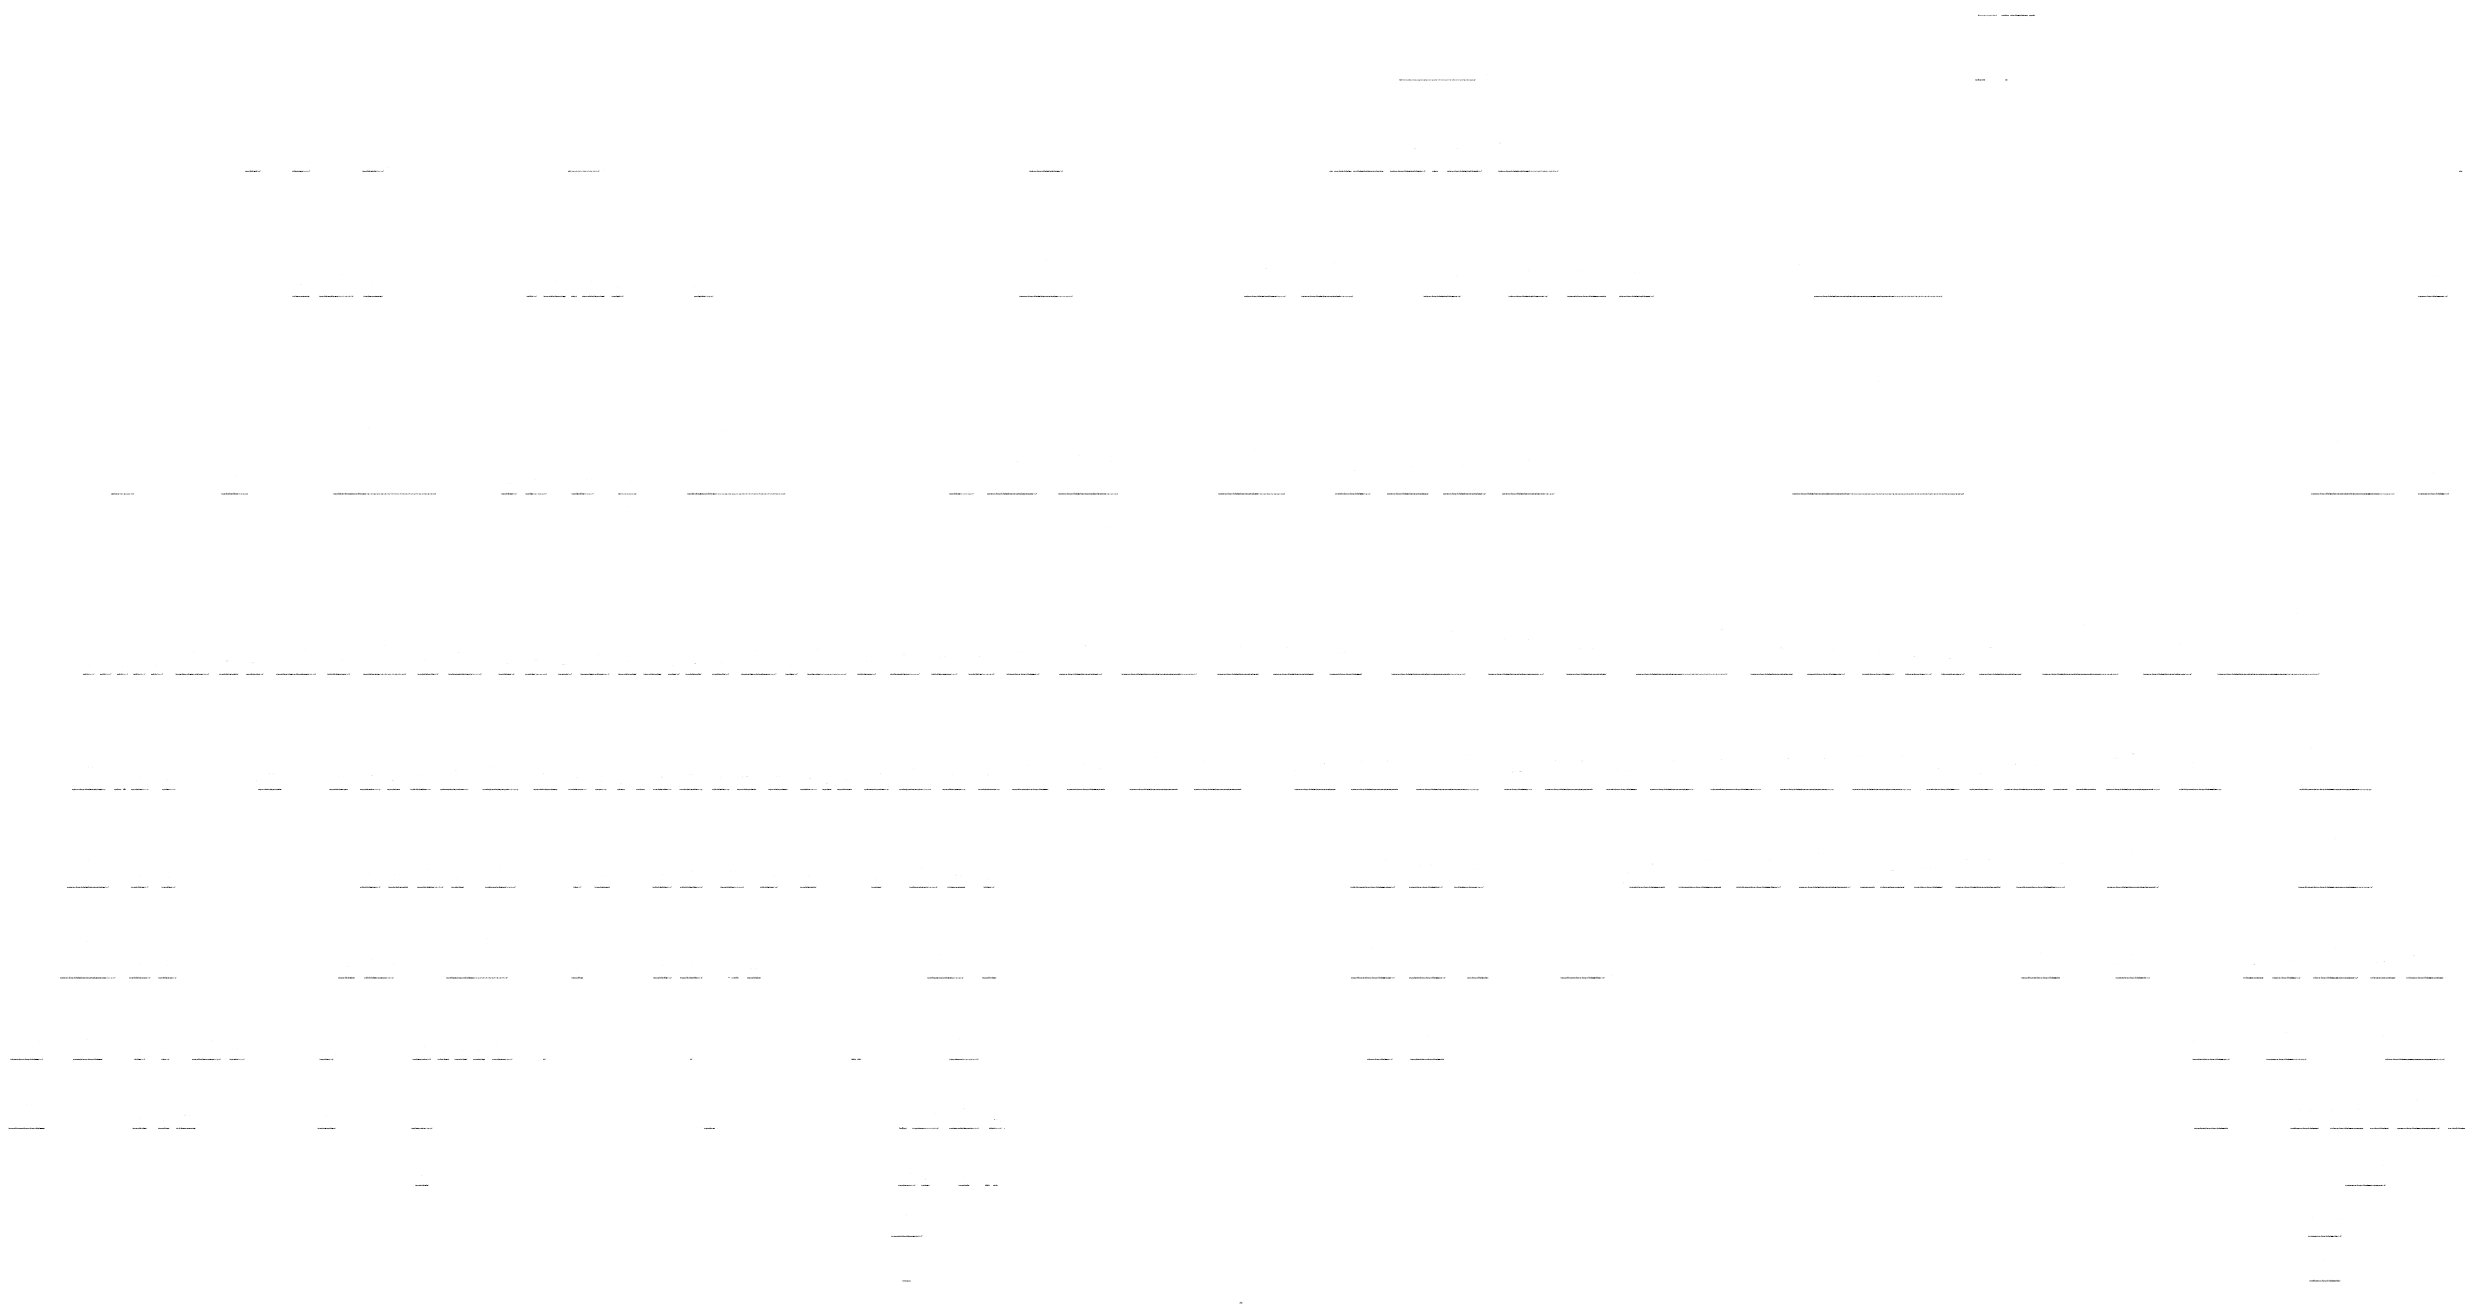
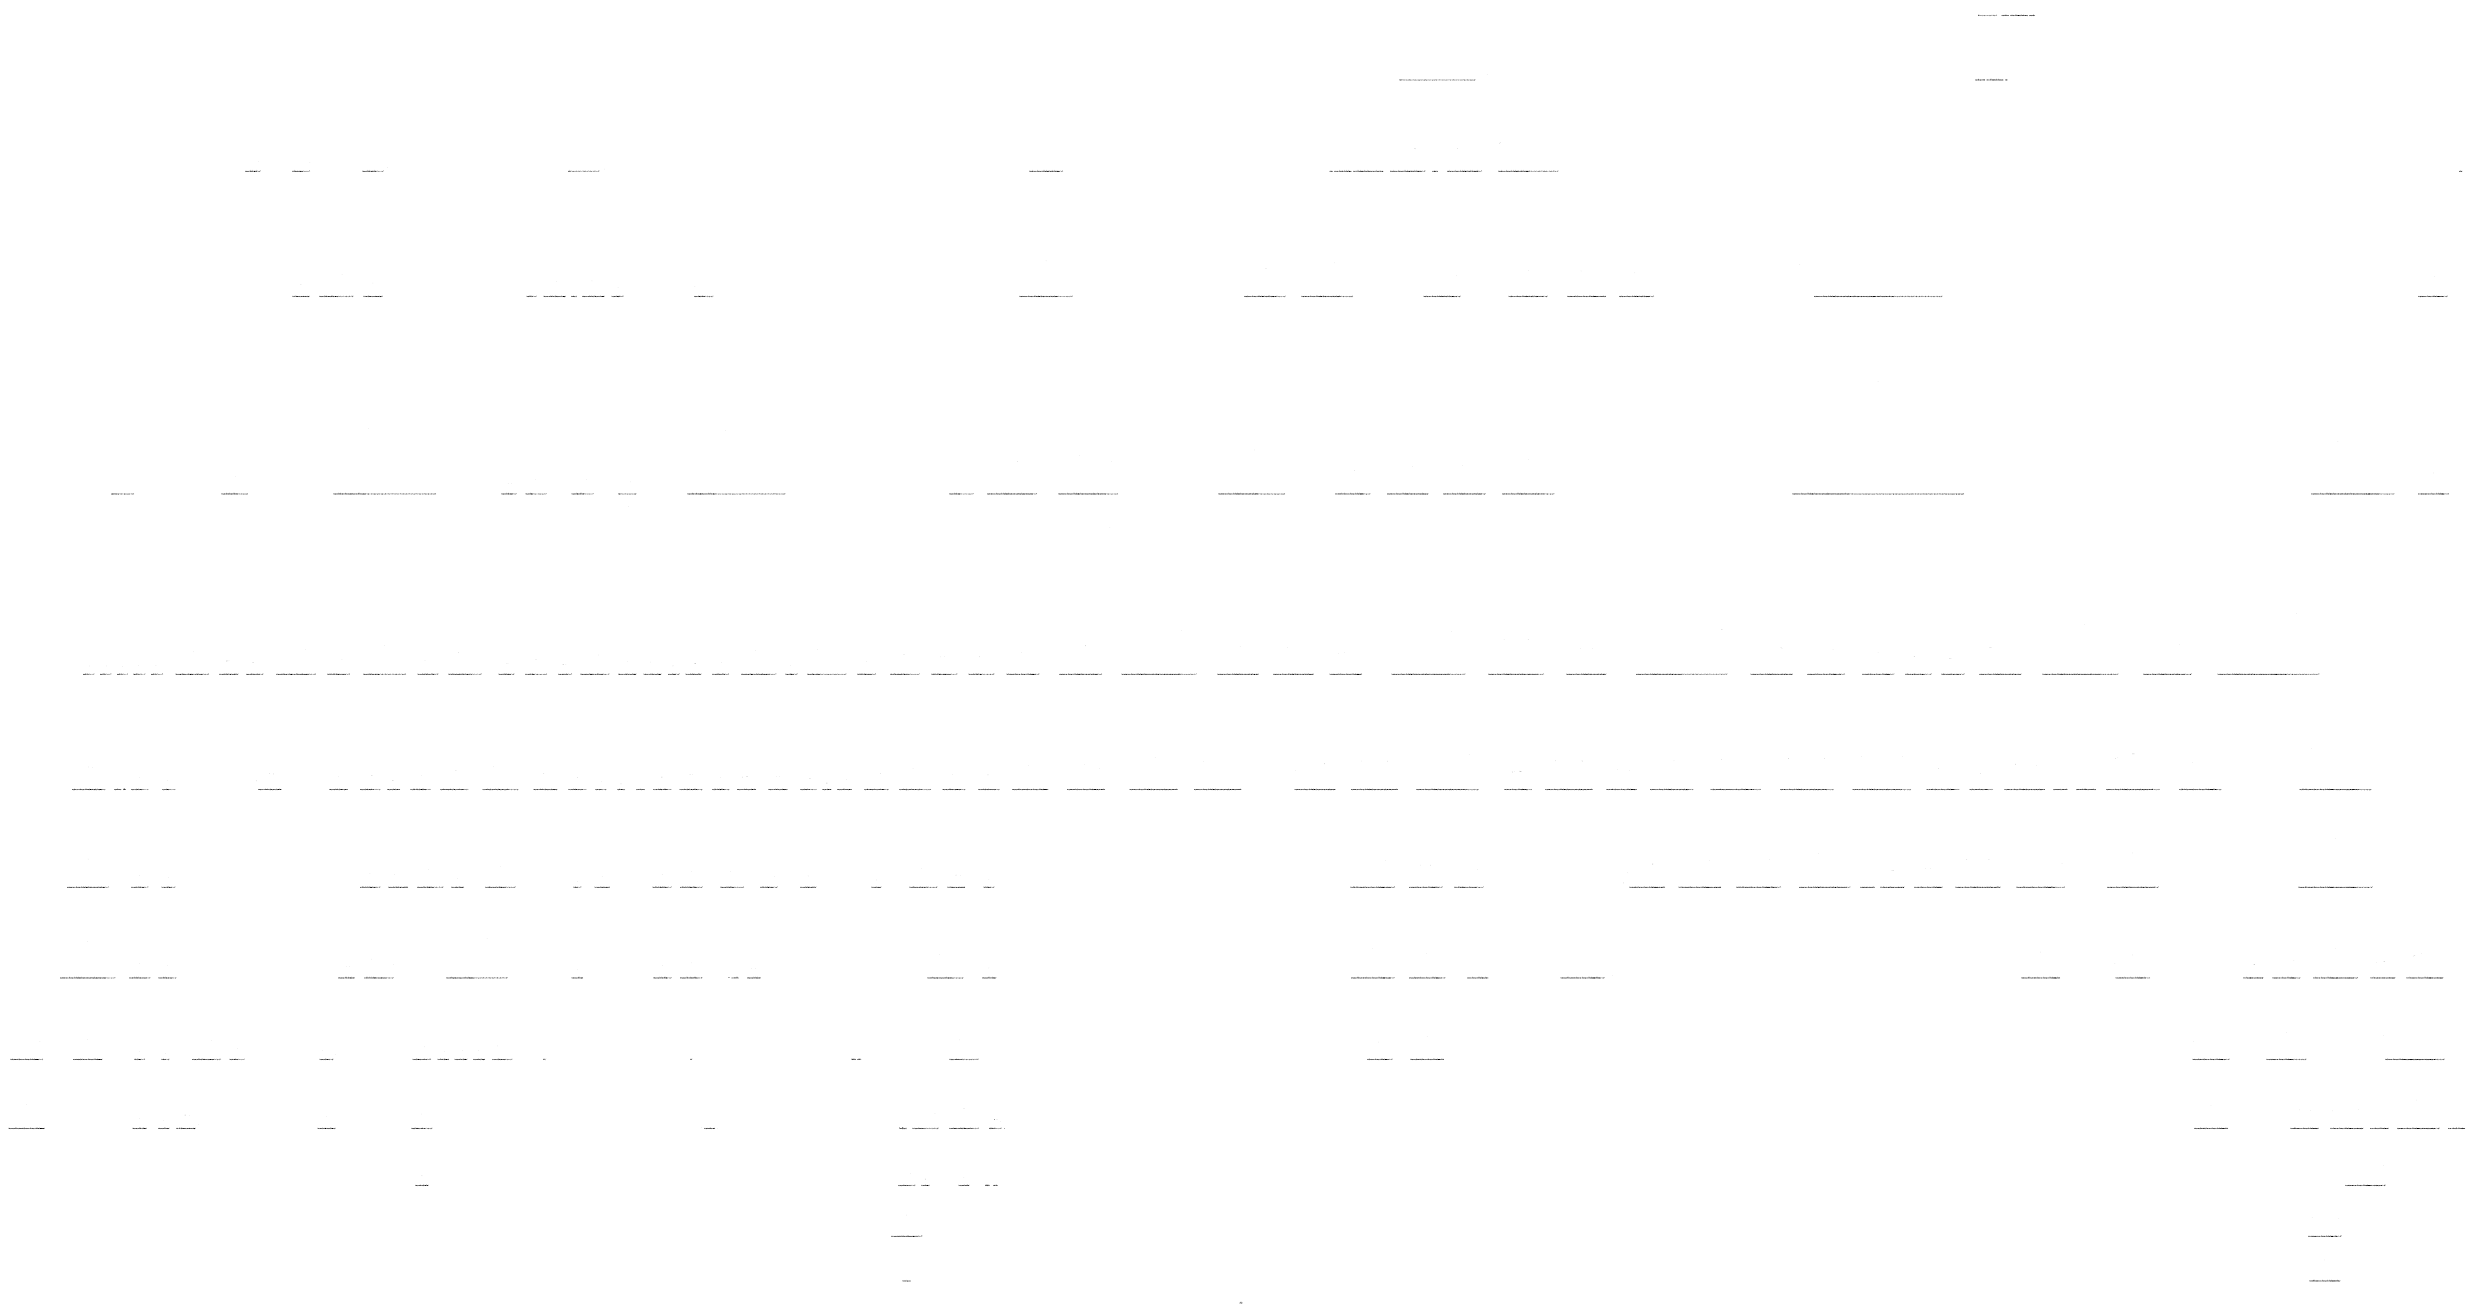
node "_ZStlsISt11char_traitsIcEERSt13basic_ostreamIcT_ES5_PKc": added
